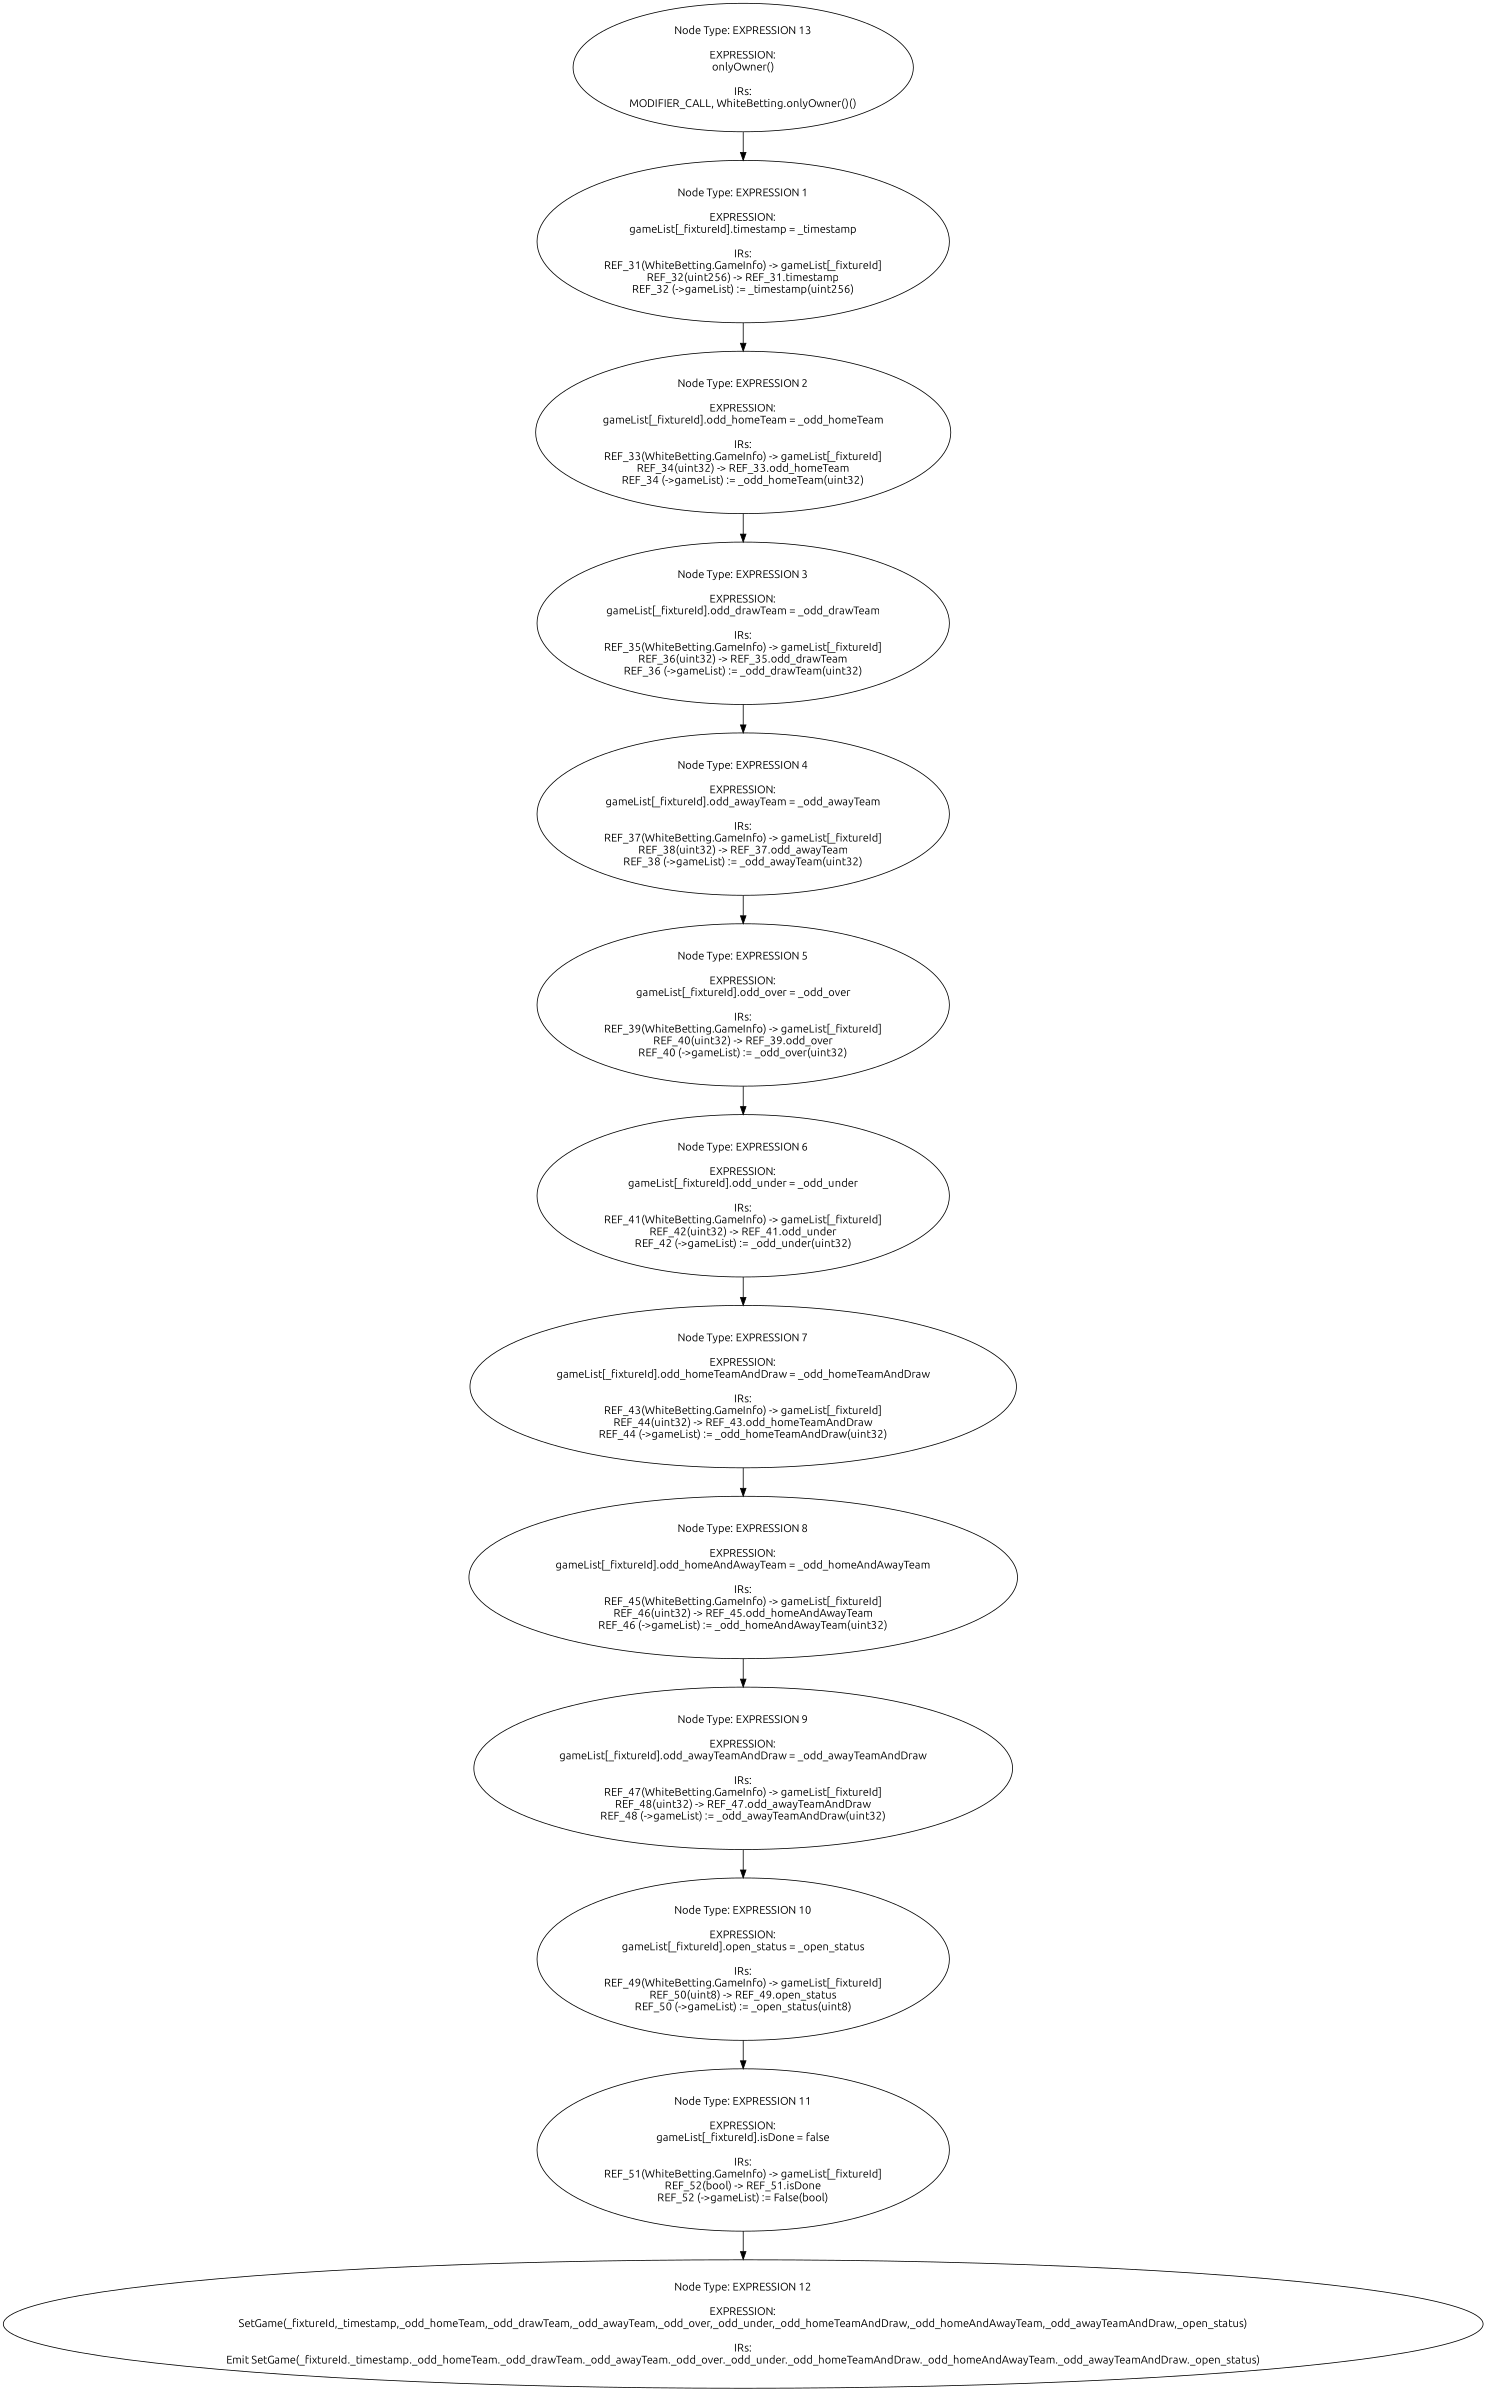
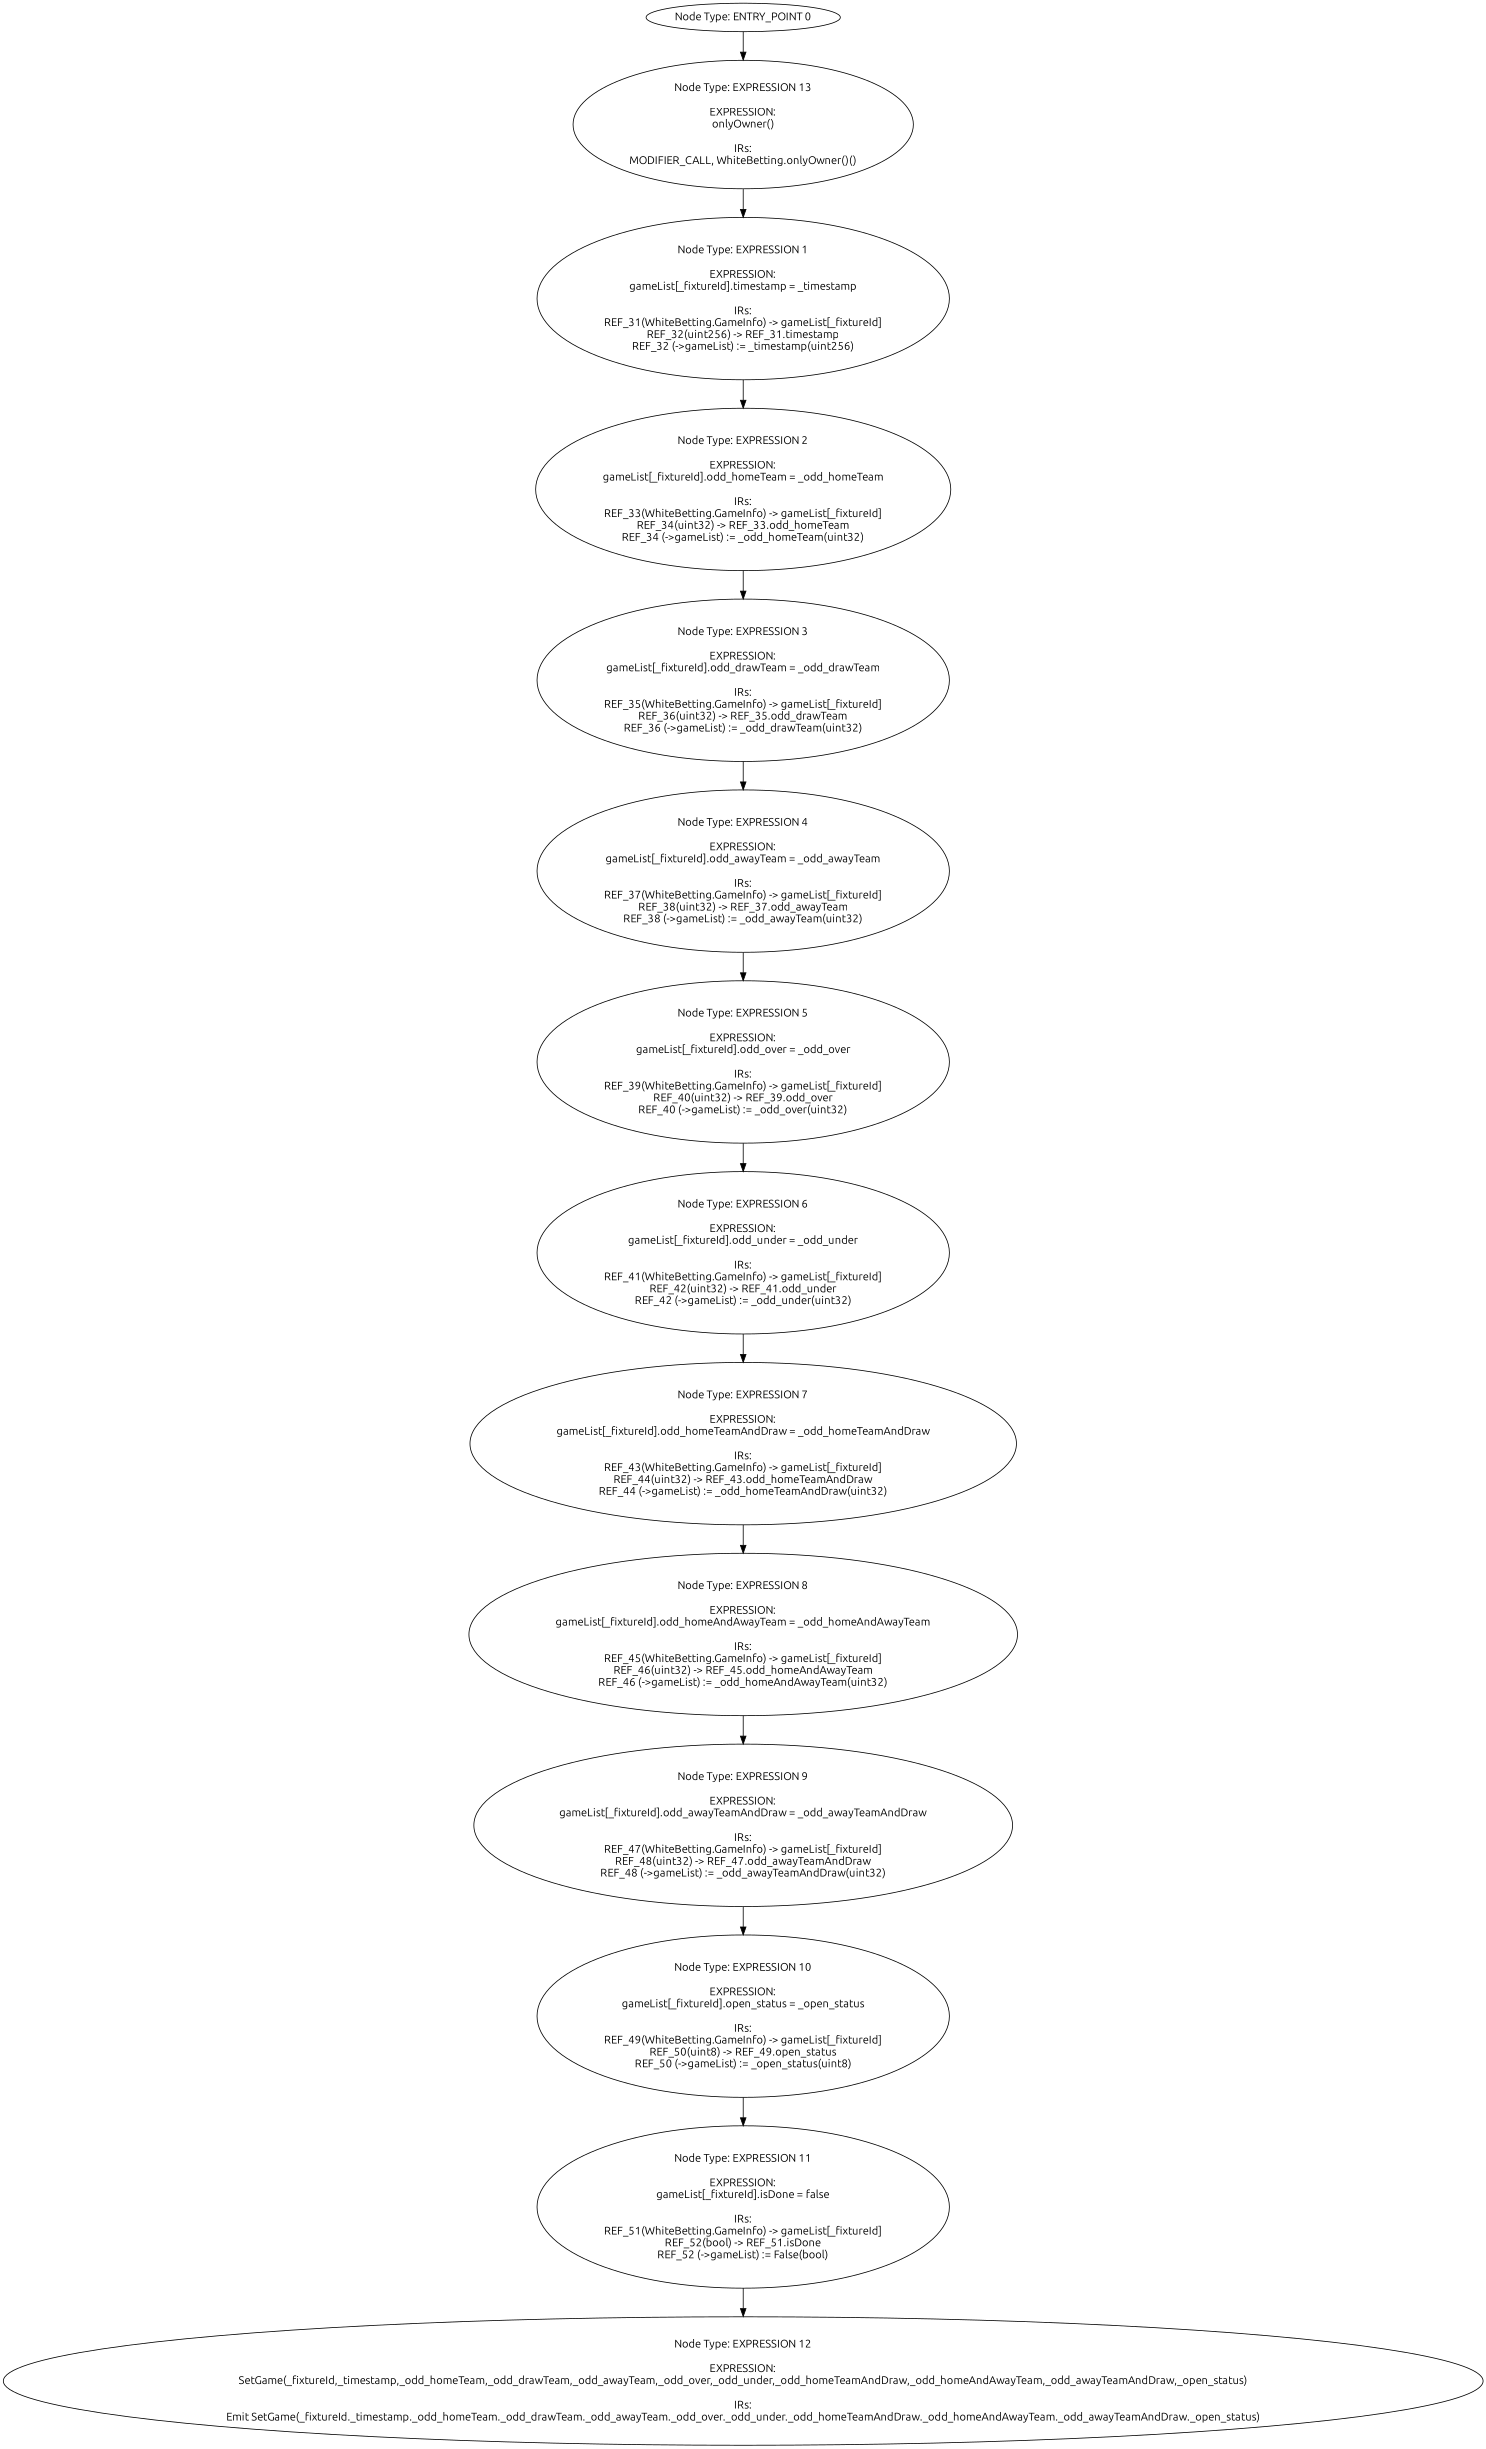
node "Node Type: ENTRY_POINT 0": added
